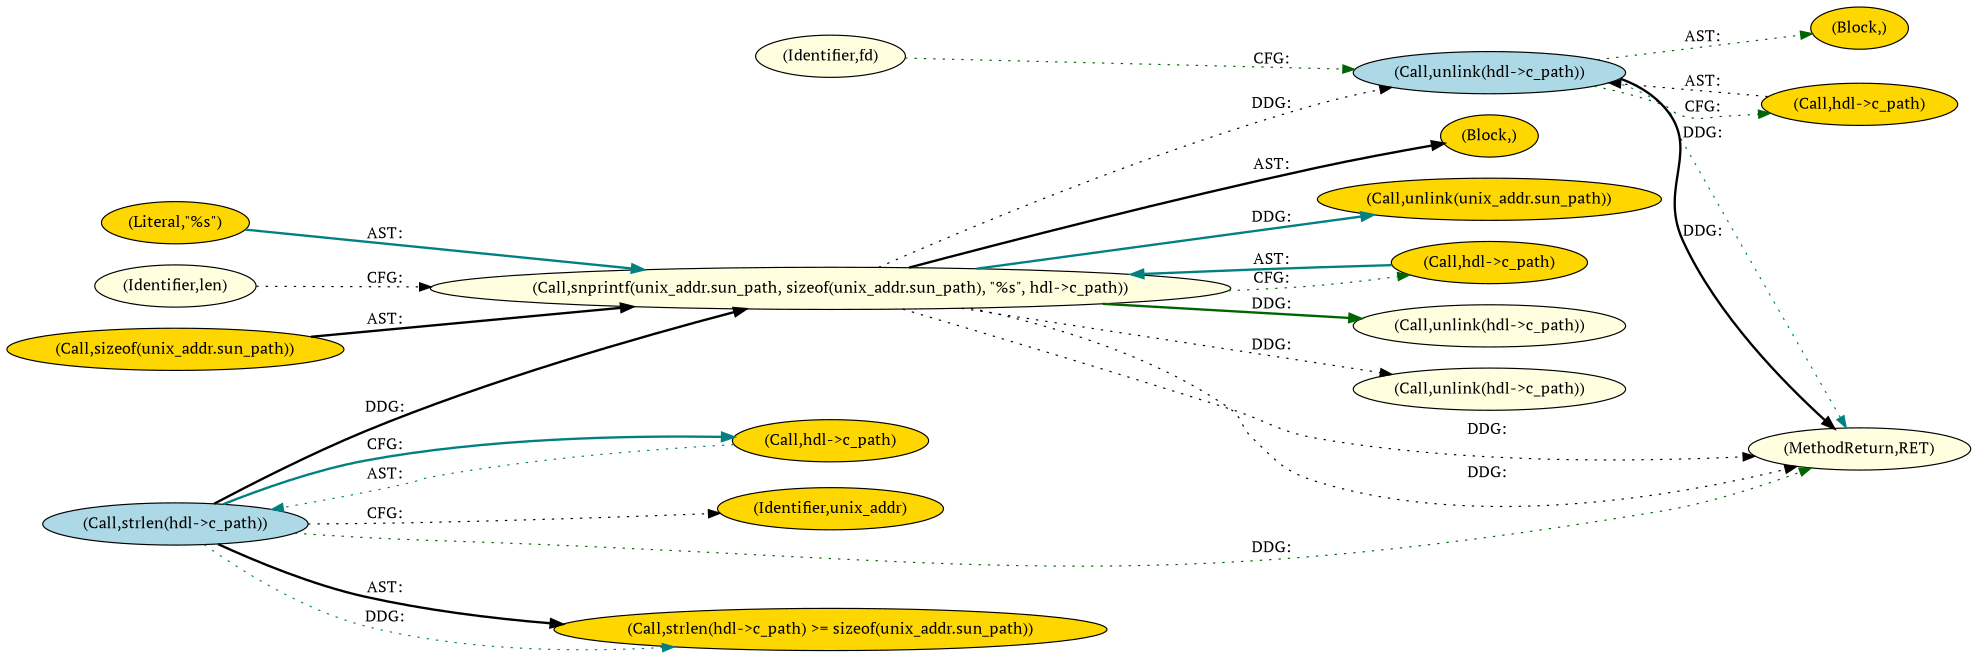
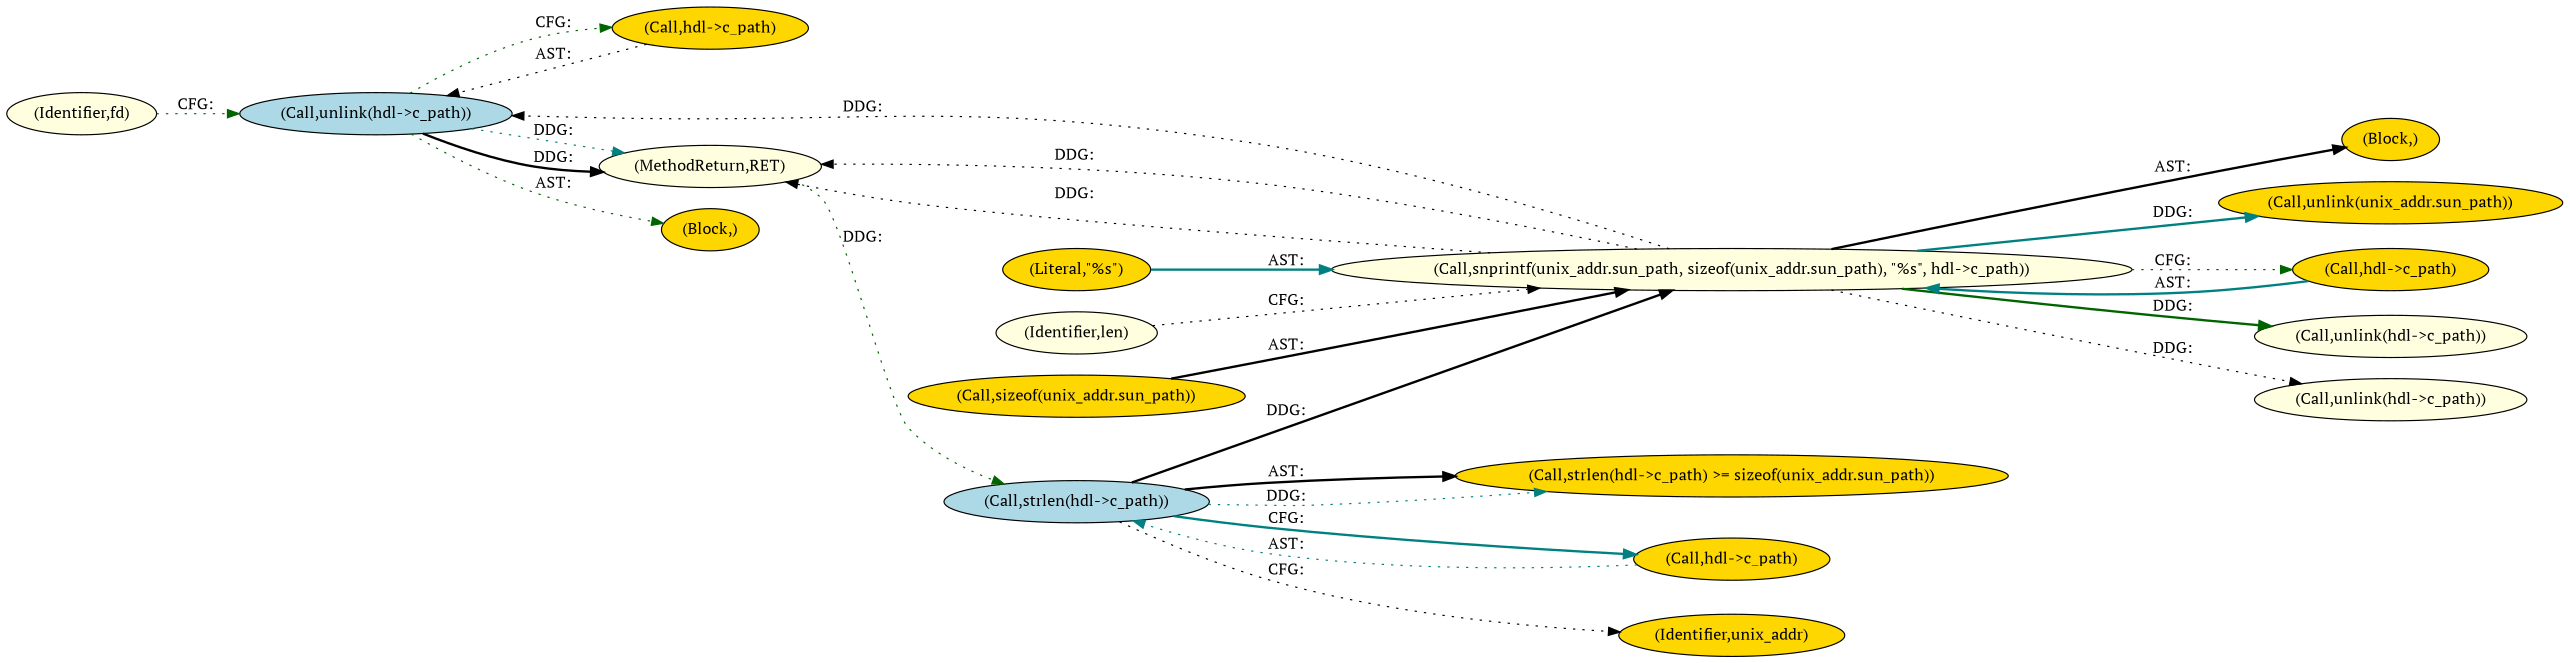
edge "(Call,strlen(hdl->c_path))" -> "(MethodReturn,RET)": reversed
